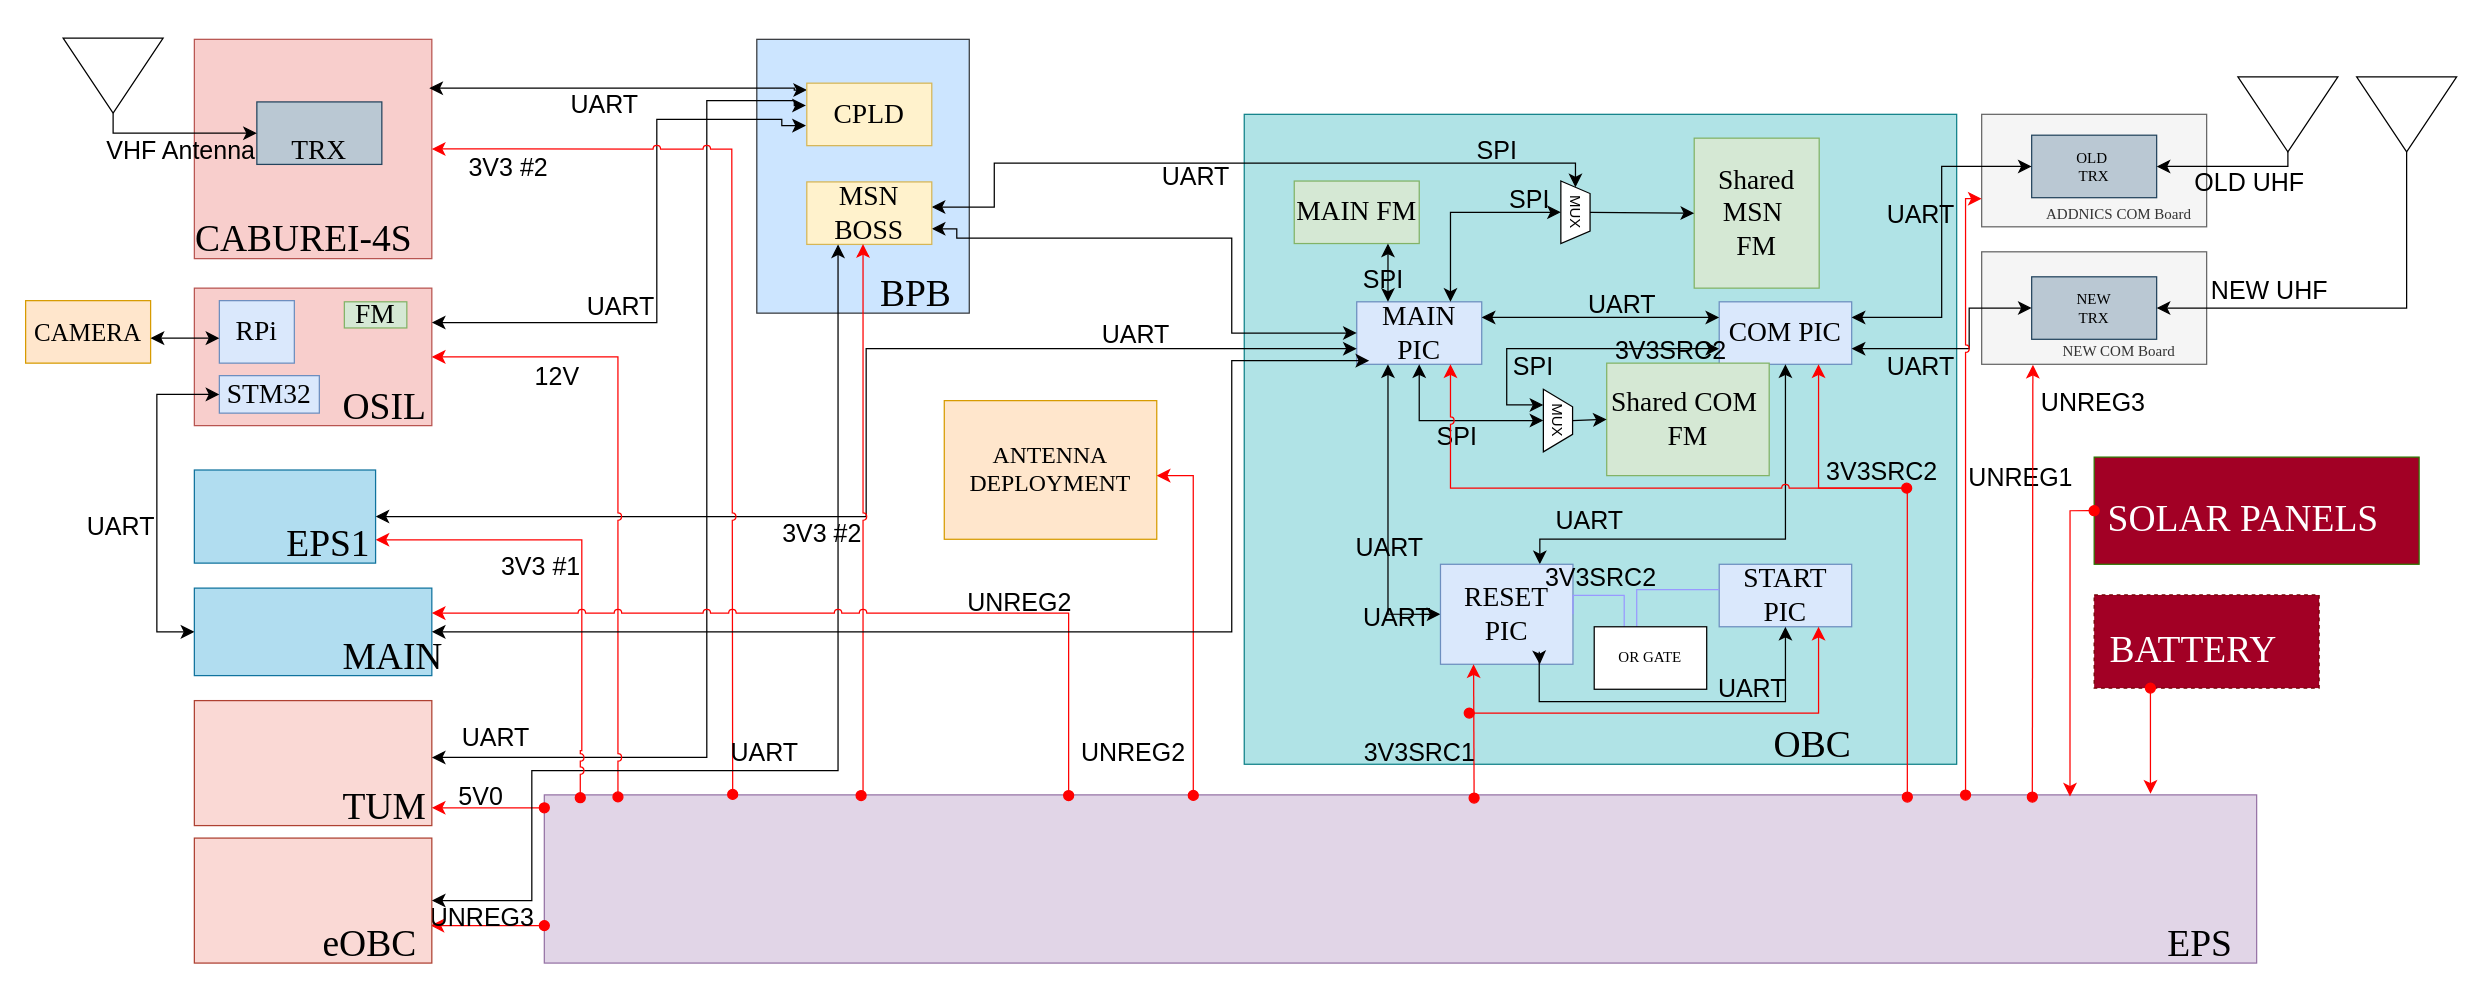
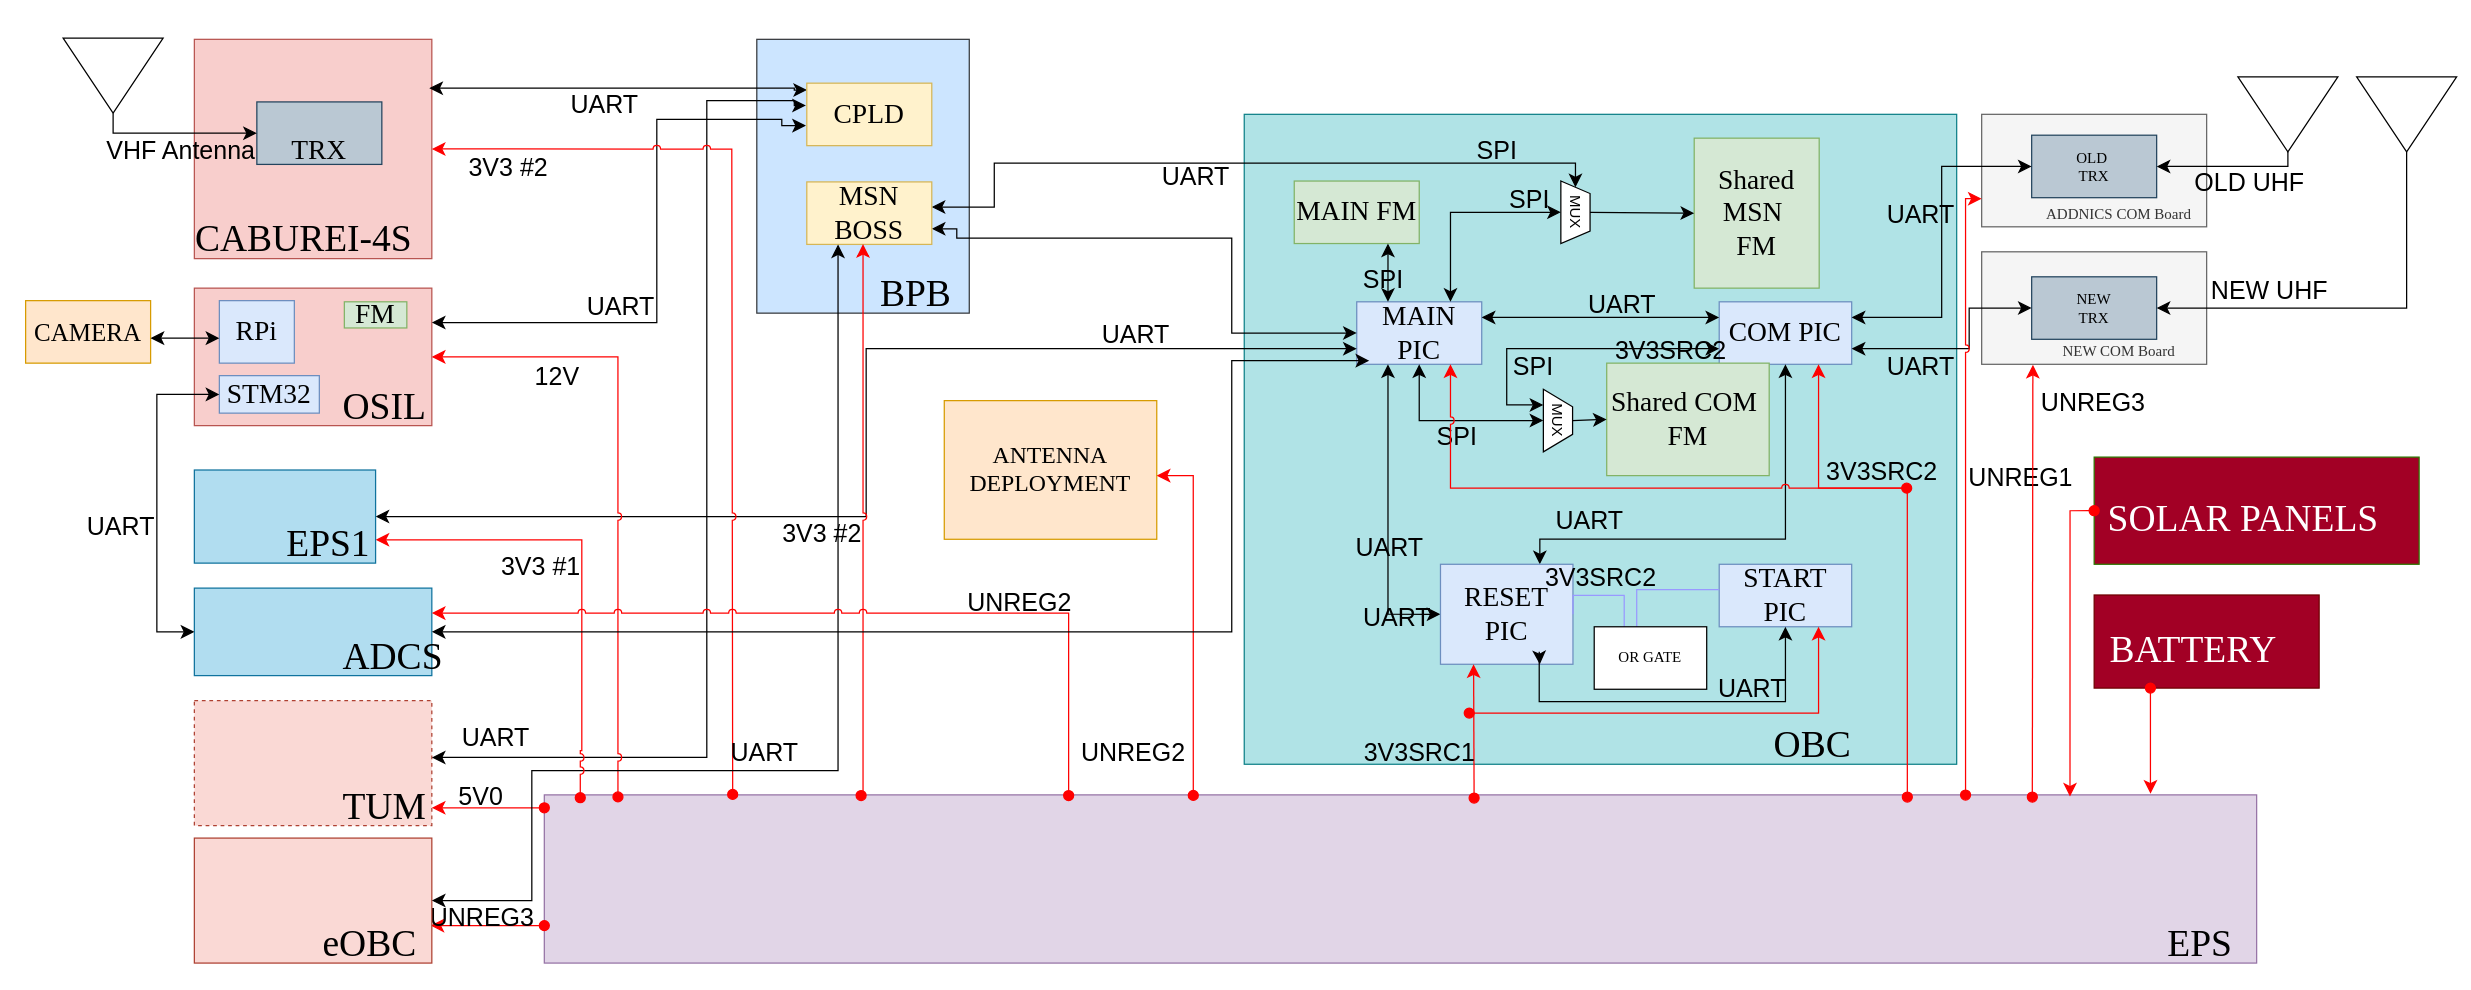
node "BATTERY": style dashed -> solid
node "MAIN": label "MAIN" -> "ADCS"
node "TUM": style solid -> dashed
